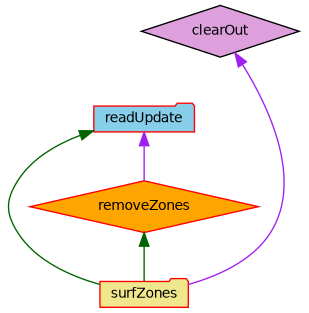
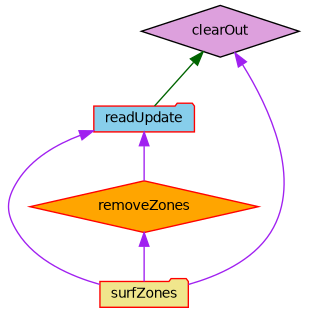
edge "readUpdate" -> "clearOut": added
edge "surfZones" -> "readUpdate": color darkgreen -> purple
edge "surfZones" -> "removeZones": color darkgreen -> purple
